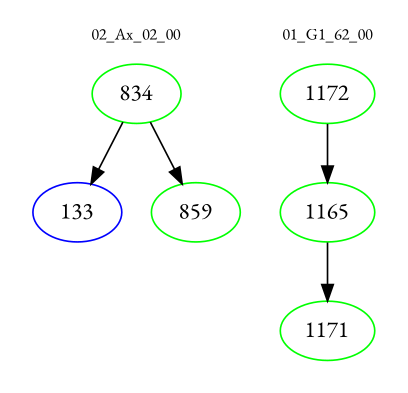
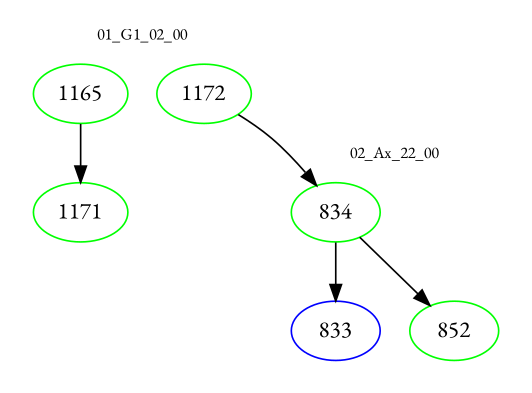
cluster "02_Ax_02_00": label "02_Ax_02_00" -> "02_Ax_22_00"
cluster "01_G1_62_00": label "01_G1_62_00" -> "01_G1_02_00"
edge "1172" -> "1165": now "1172" -> "834"
node "133": label "133" -> "833"
node "859": label "859" -> "852"
